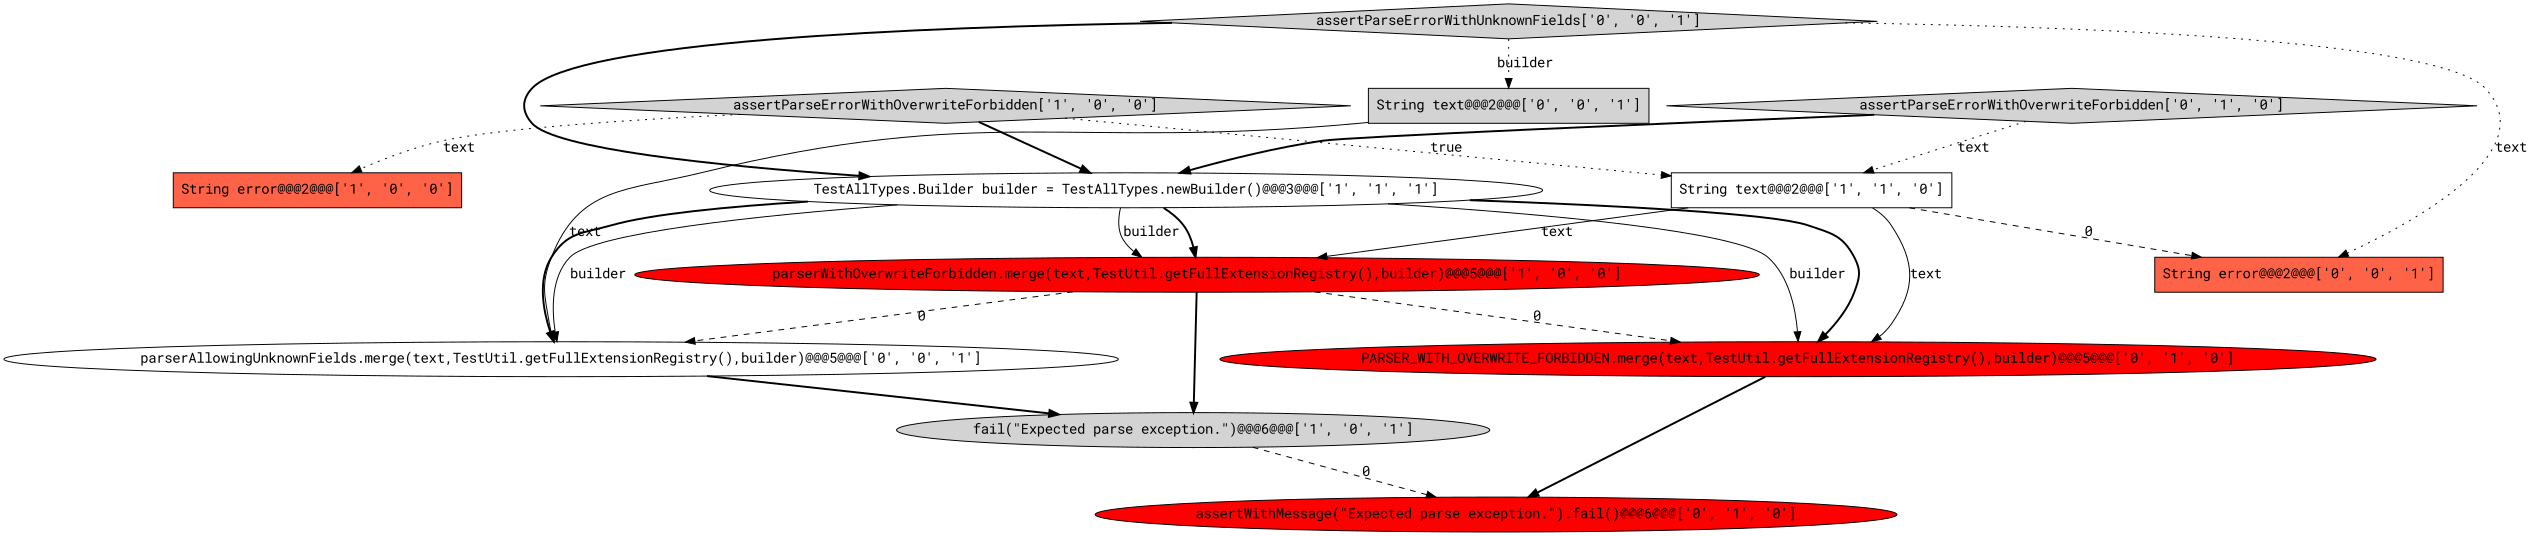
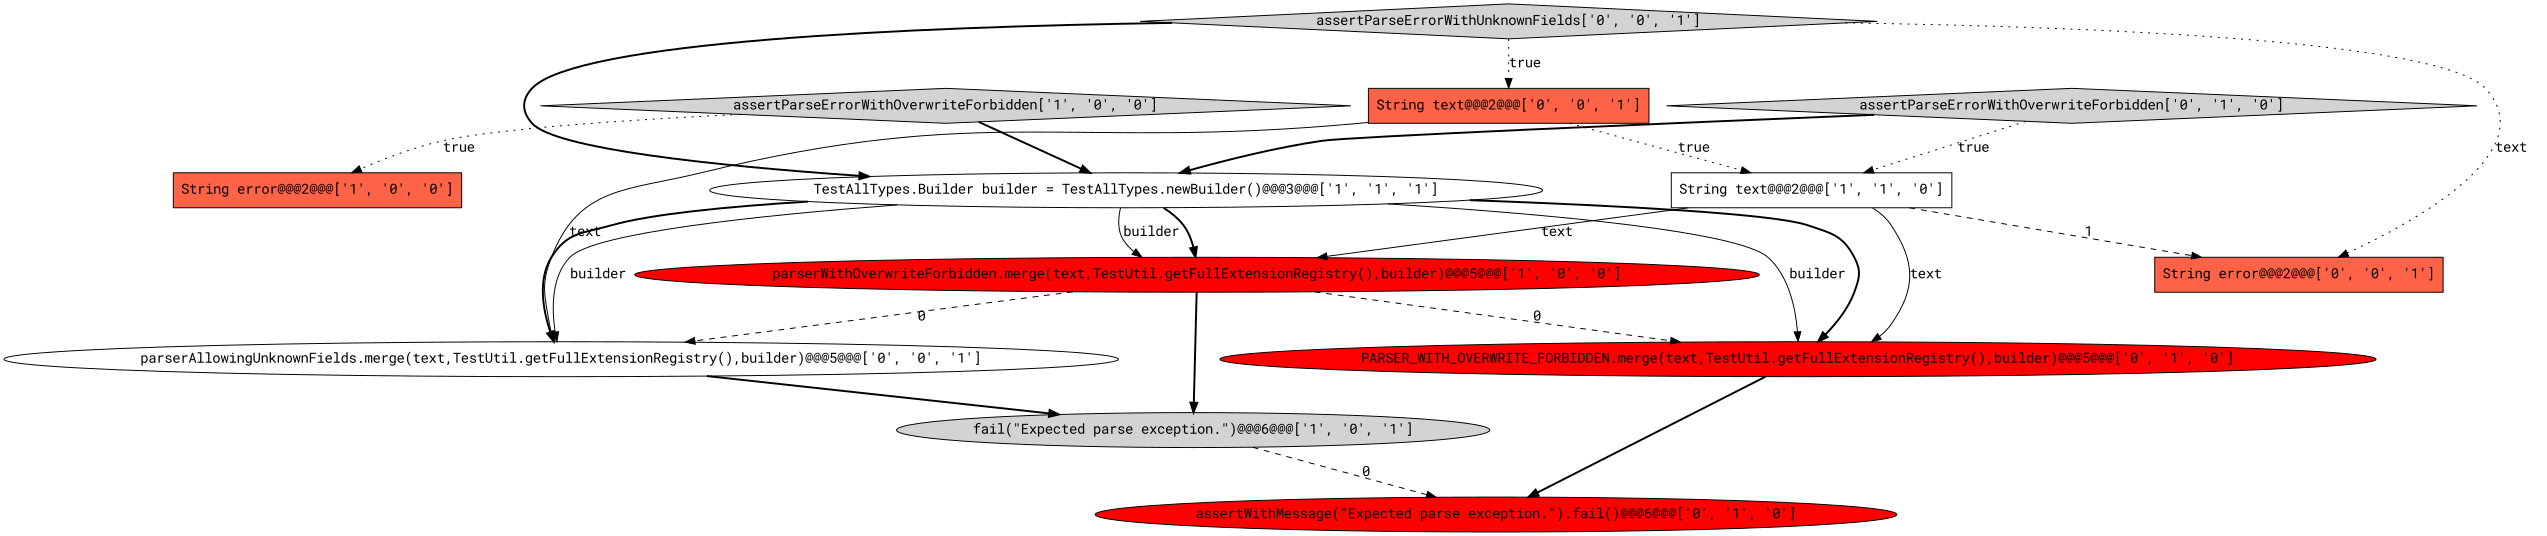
edge "assertParseErrorWithUnknownFields['0', '0', '1']" -> "String text@@@2@@@['0', '0', '1']": label "builder" -> "true"
node "String text@@@2@@@['0', '0', '1']": fillcolor lightgray -> tomato
edge "assertParseErrorWithOverwriteForbidden['1', '0', '0']" -> "String text@@@2@@@['1', '1', '0']": now "String text@@@2@@@['0', '0', '1']" -> "String text@@@2@@@['1', '1', '0']"
edge "assertParseErrorWithOverwriteForbidden['1', '0', '0']" -> "String error@@@2@@@['1', '0', '0']": label "text" -> "true"
edge "assertParseErrorWithOverwriteForbidden['0', '1', '0']" -> "String text@@@2@@@['1', '1', '0']": label "text" -> "true"
edge "String text@@@2@@@['1', '1', '0']" -> "String error@@@2@@@['0', '0', '1']": label "0" -> "1"
